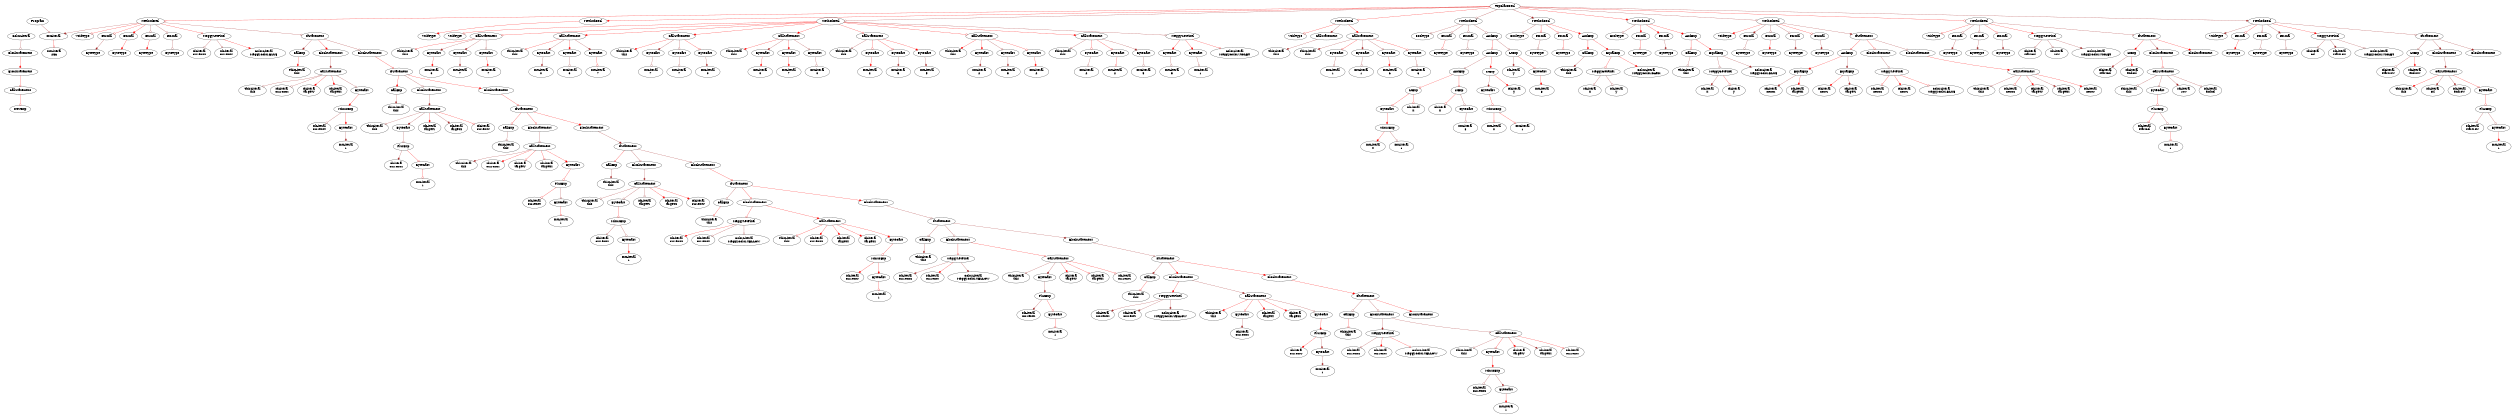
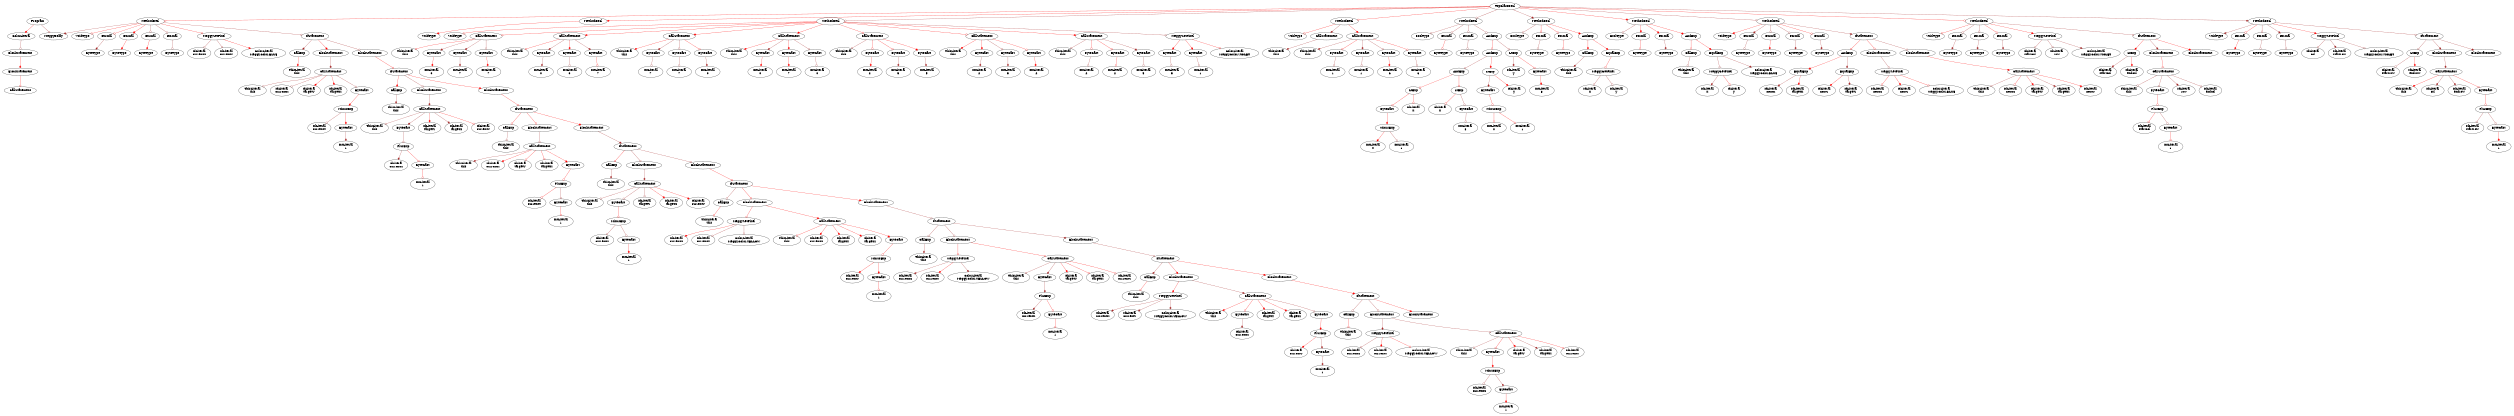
edge "Program" -> "ColorLiteral": added
node "IntLiteral": label "IntLiteral" -> "MeggyDelay"
node "IntLiteral 256": removed
node "ColorLiteral Meggy.Color.DARK": removed
node "NewExp": removed
